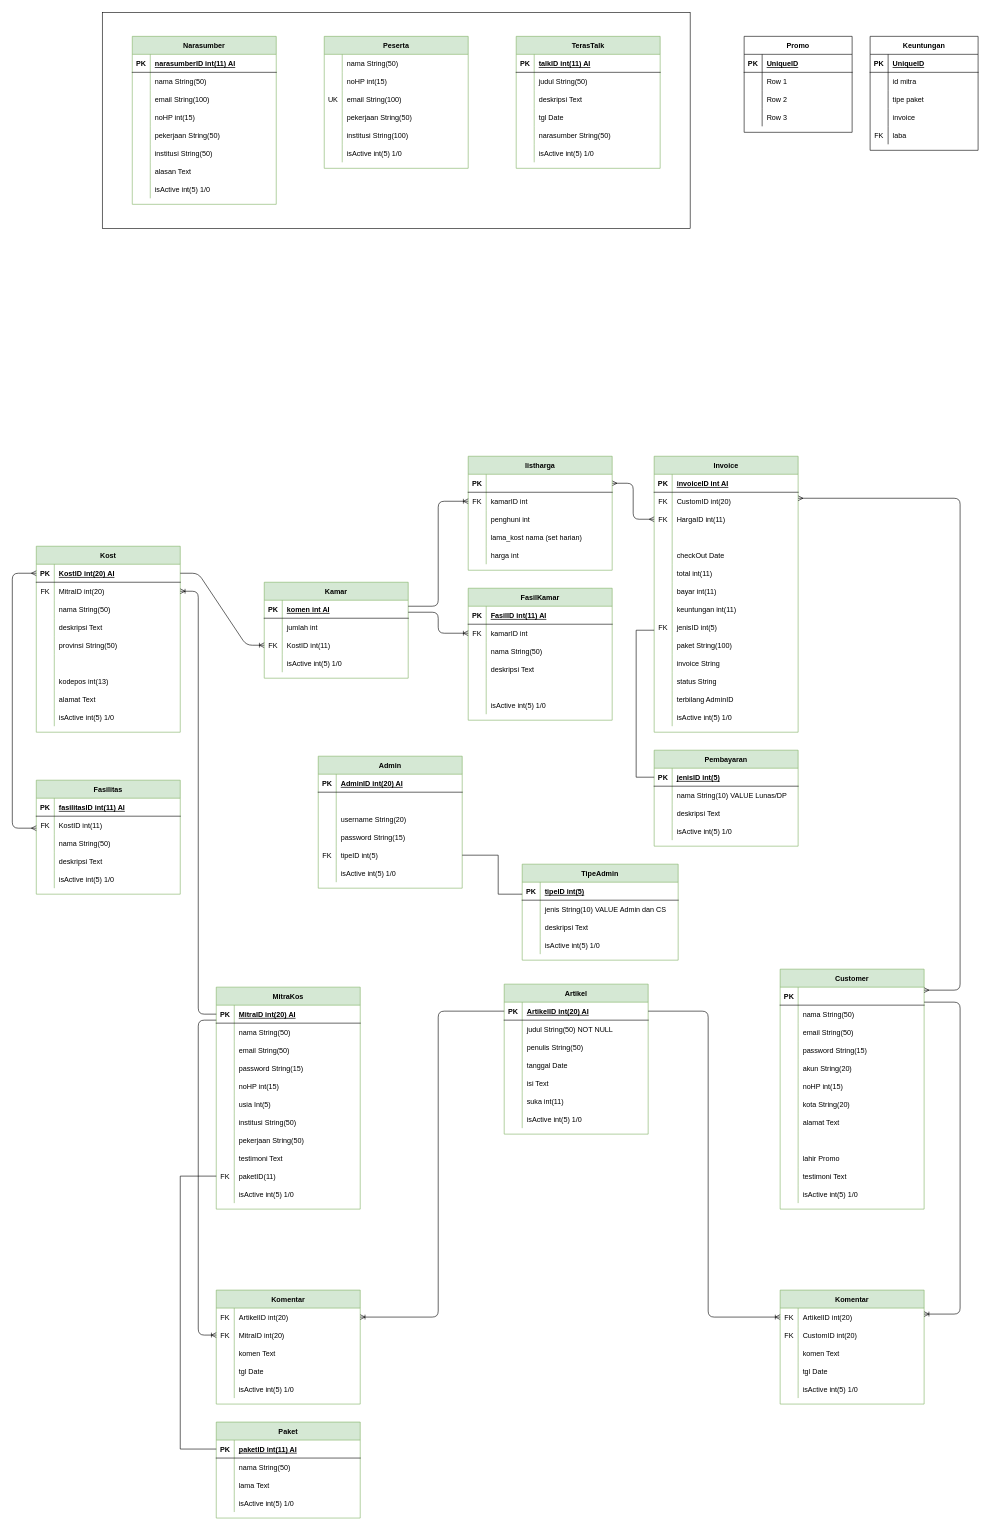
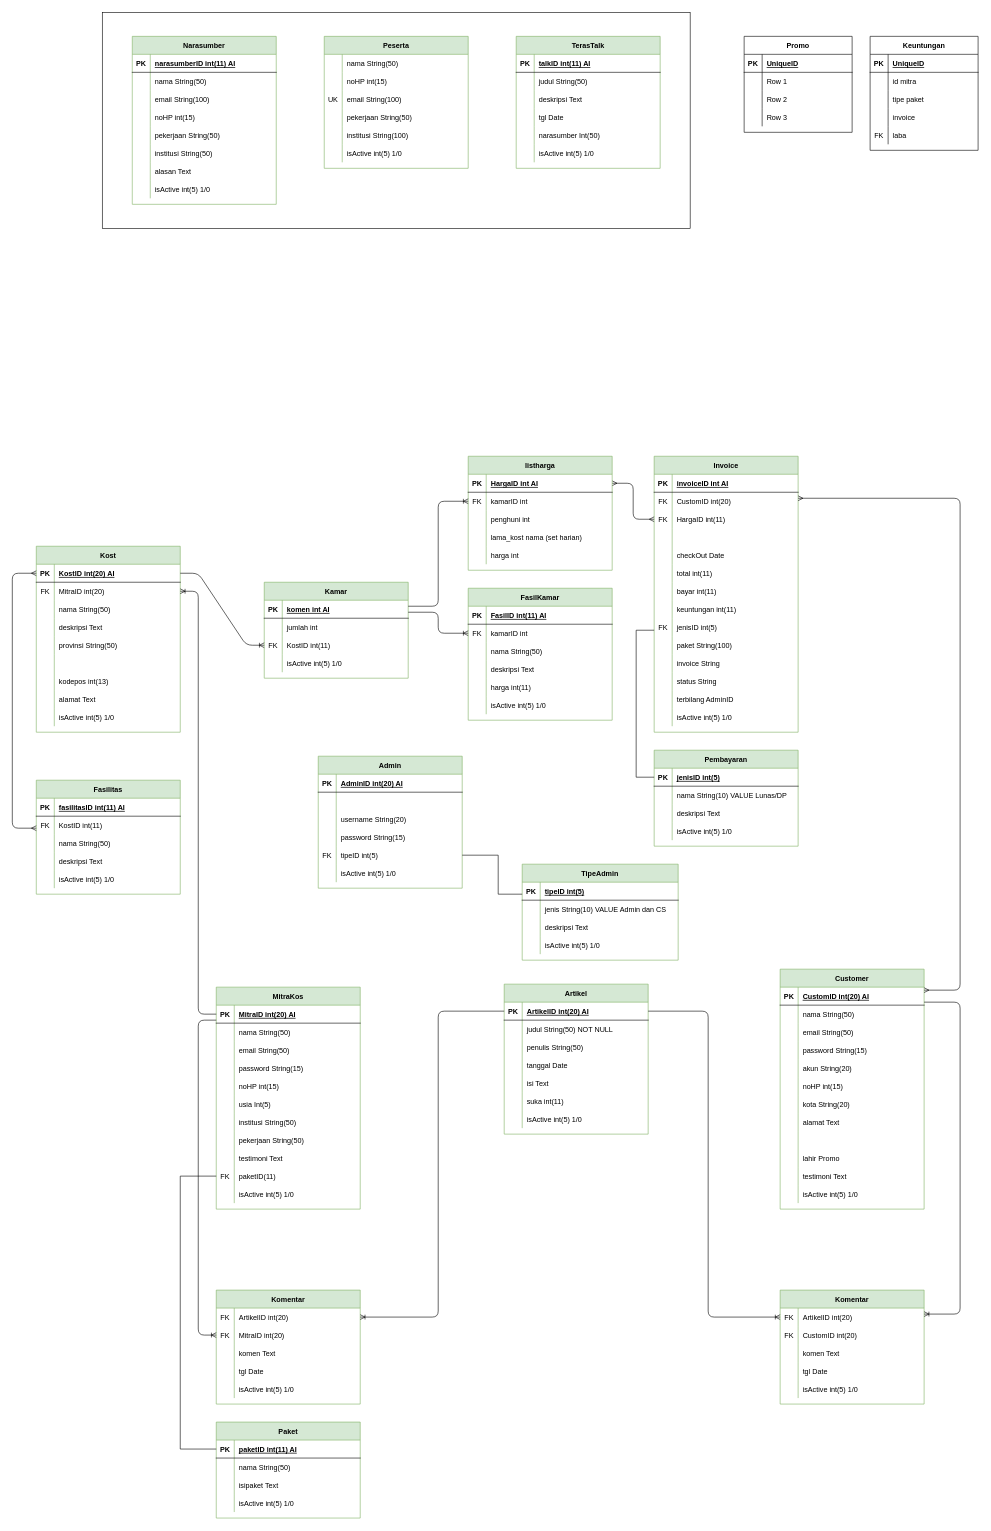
node "narasumber String(50)": label "narasumber String(50)" -> "narasumber Int(50)"
node "HargaID int AI": added
node "harga int(11)": added
node "CustomID int(20) AI": added
node "lama Text": label "lama Text" -> "isipaket Text"
